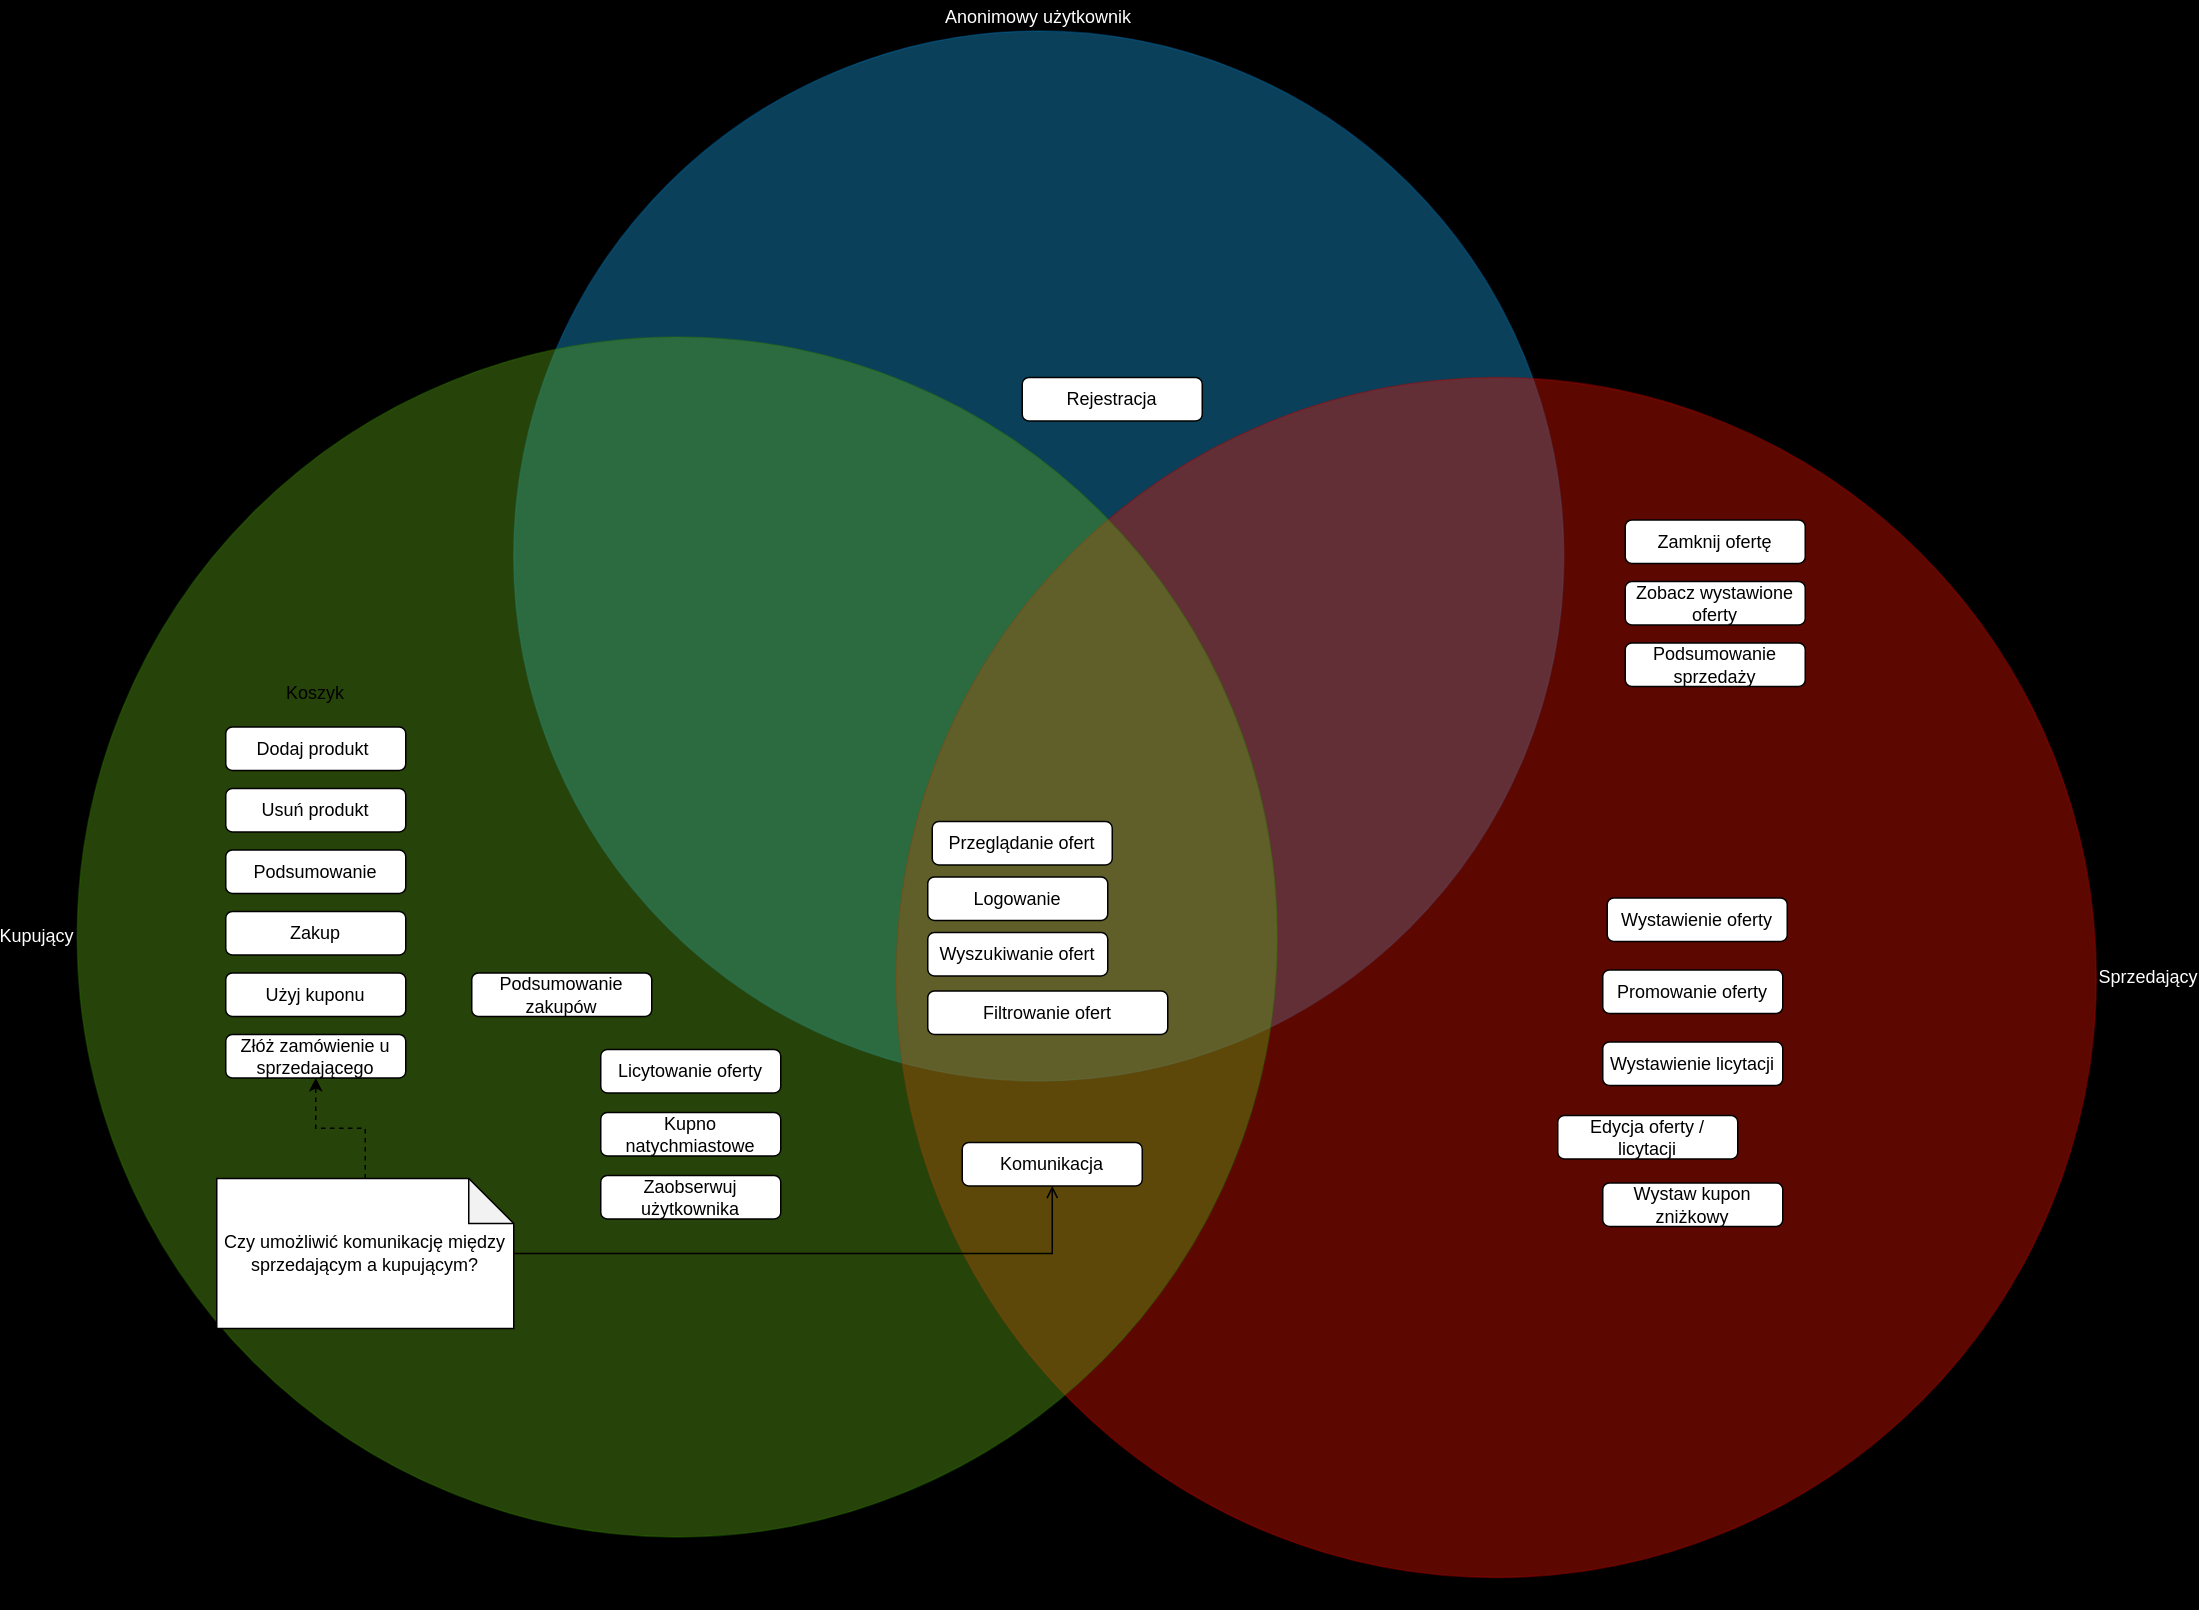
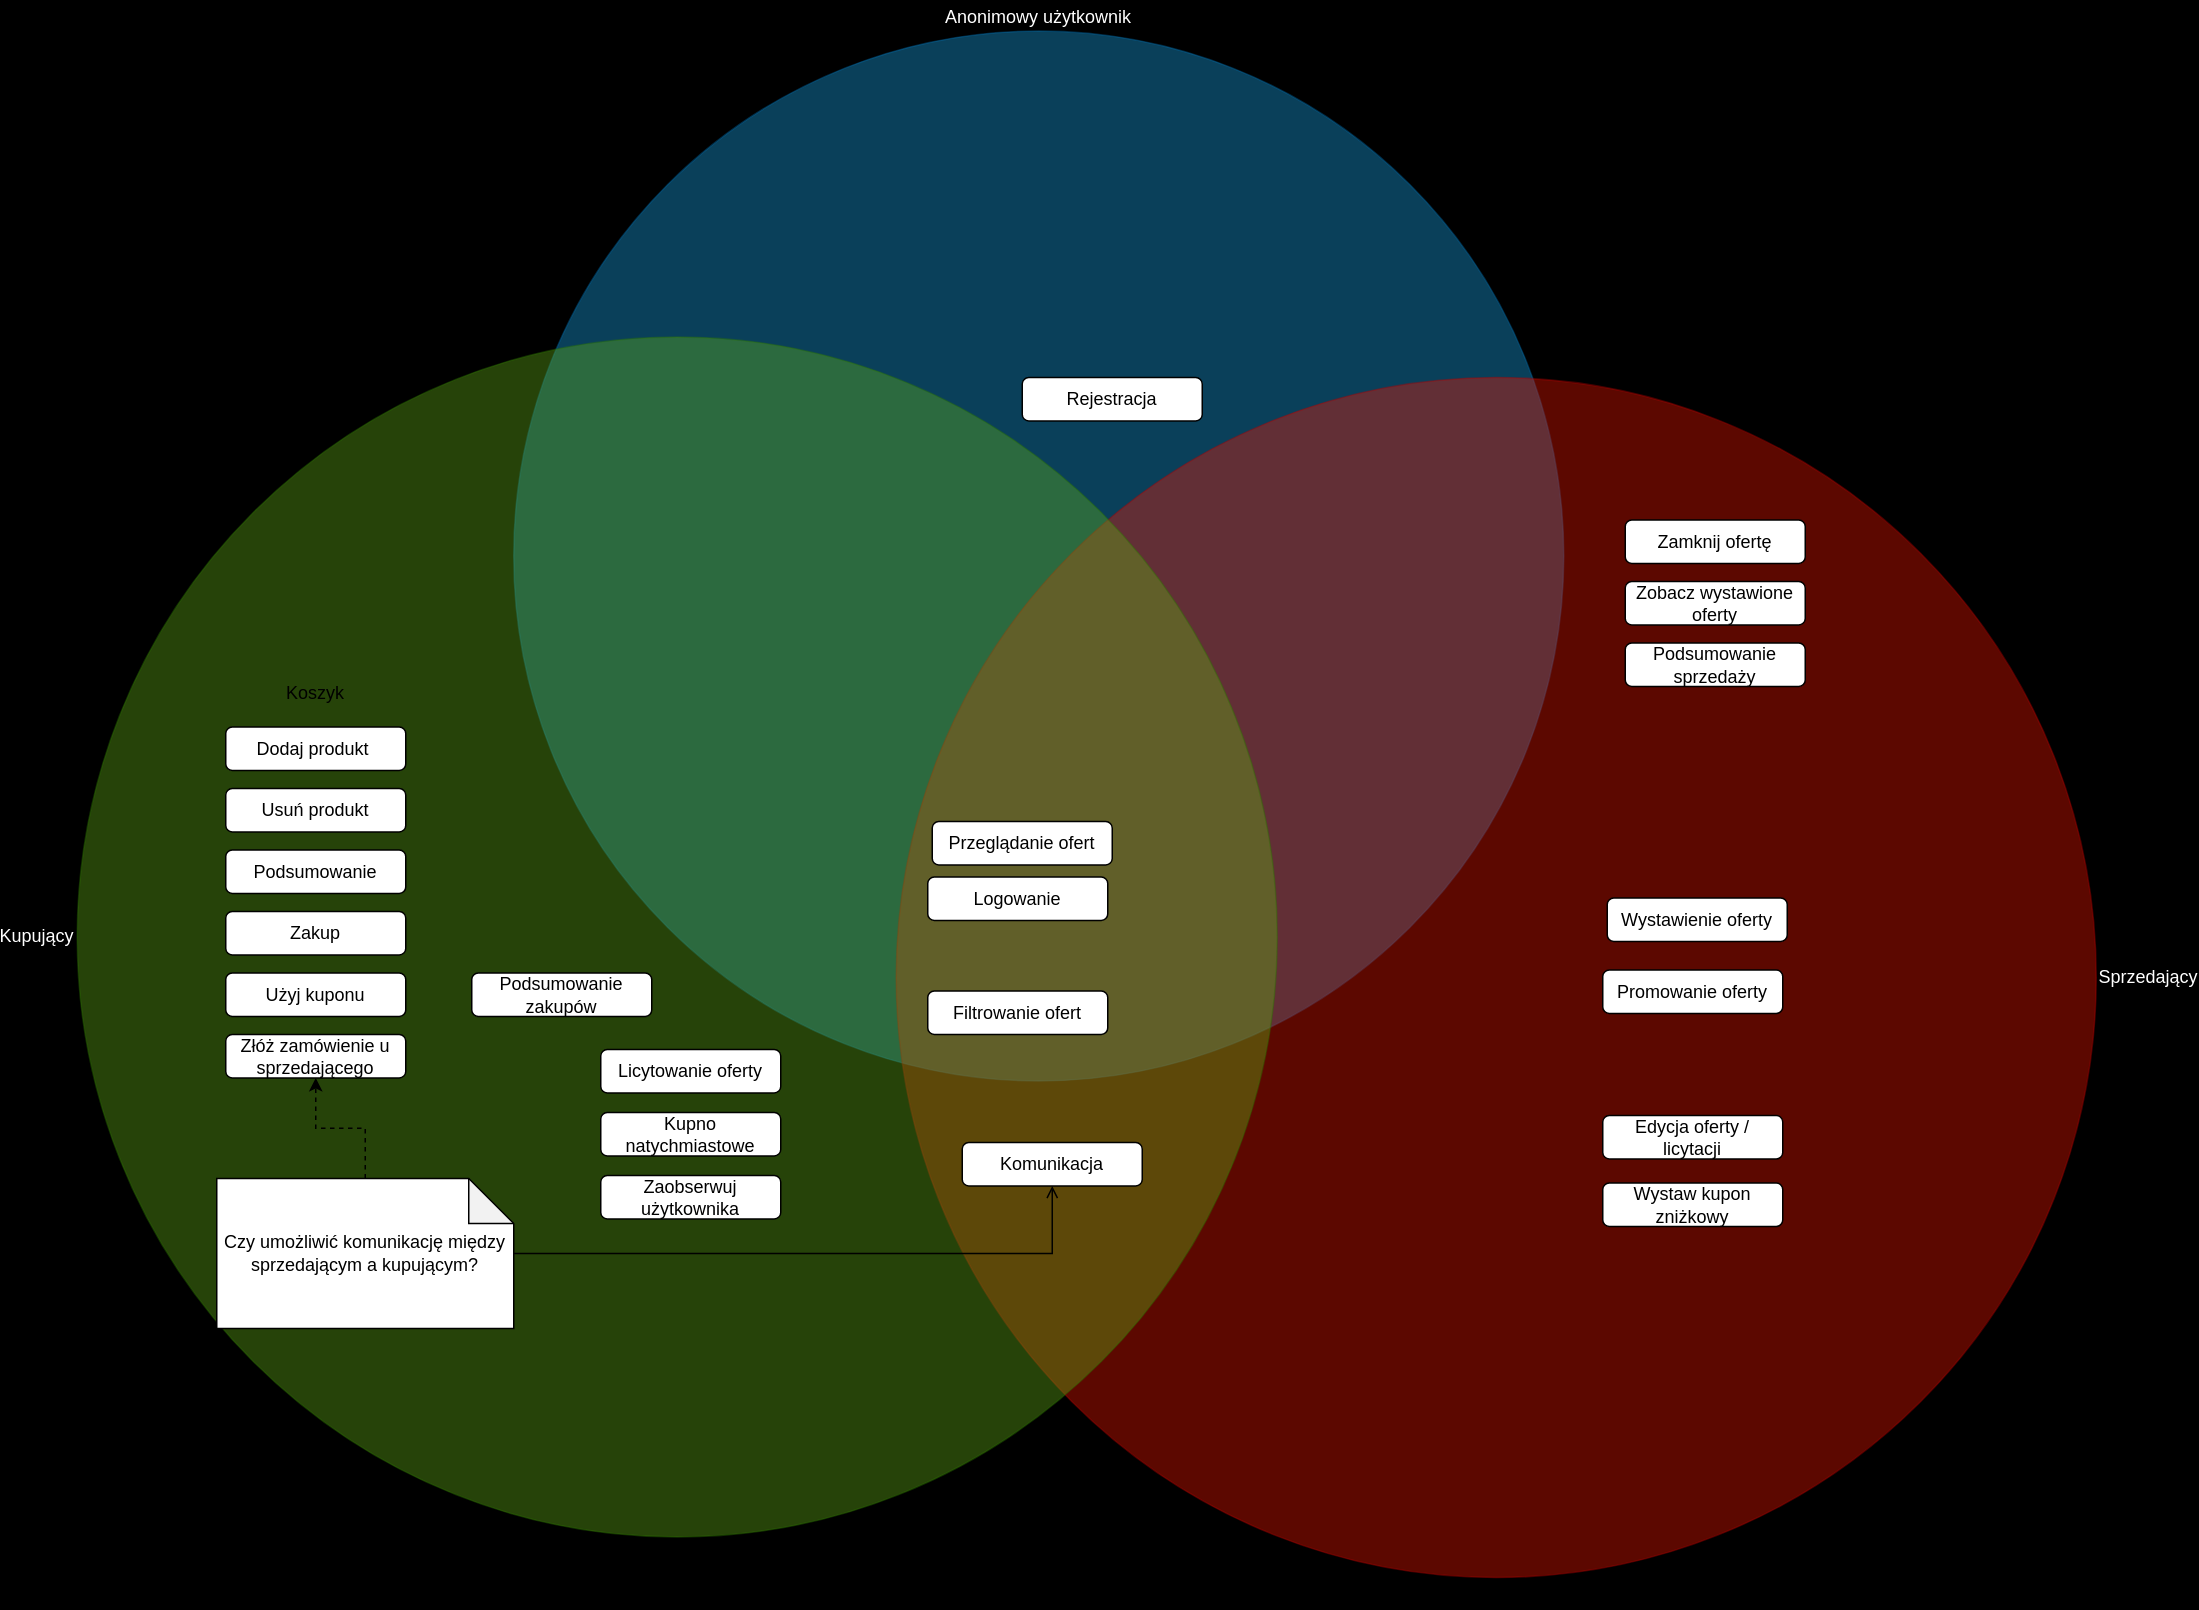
node "Wyszukiwanie ofert": removed
node "Filtrowanie ofert": size 240x44 -> 180x44
node "Wystawienie licytacji": removed
node "Edycja oferty / licytacji": moved (1648, 1137) -> (1693, 1137)
